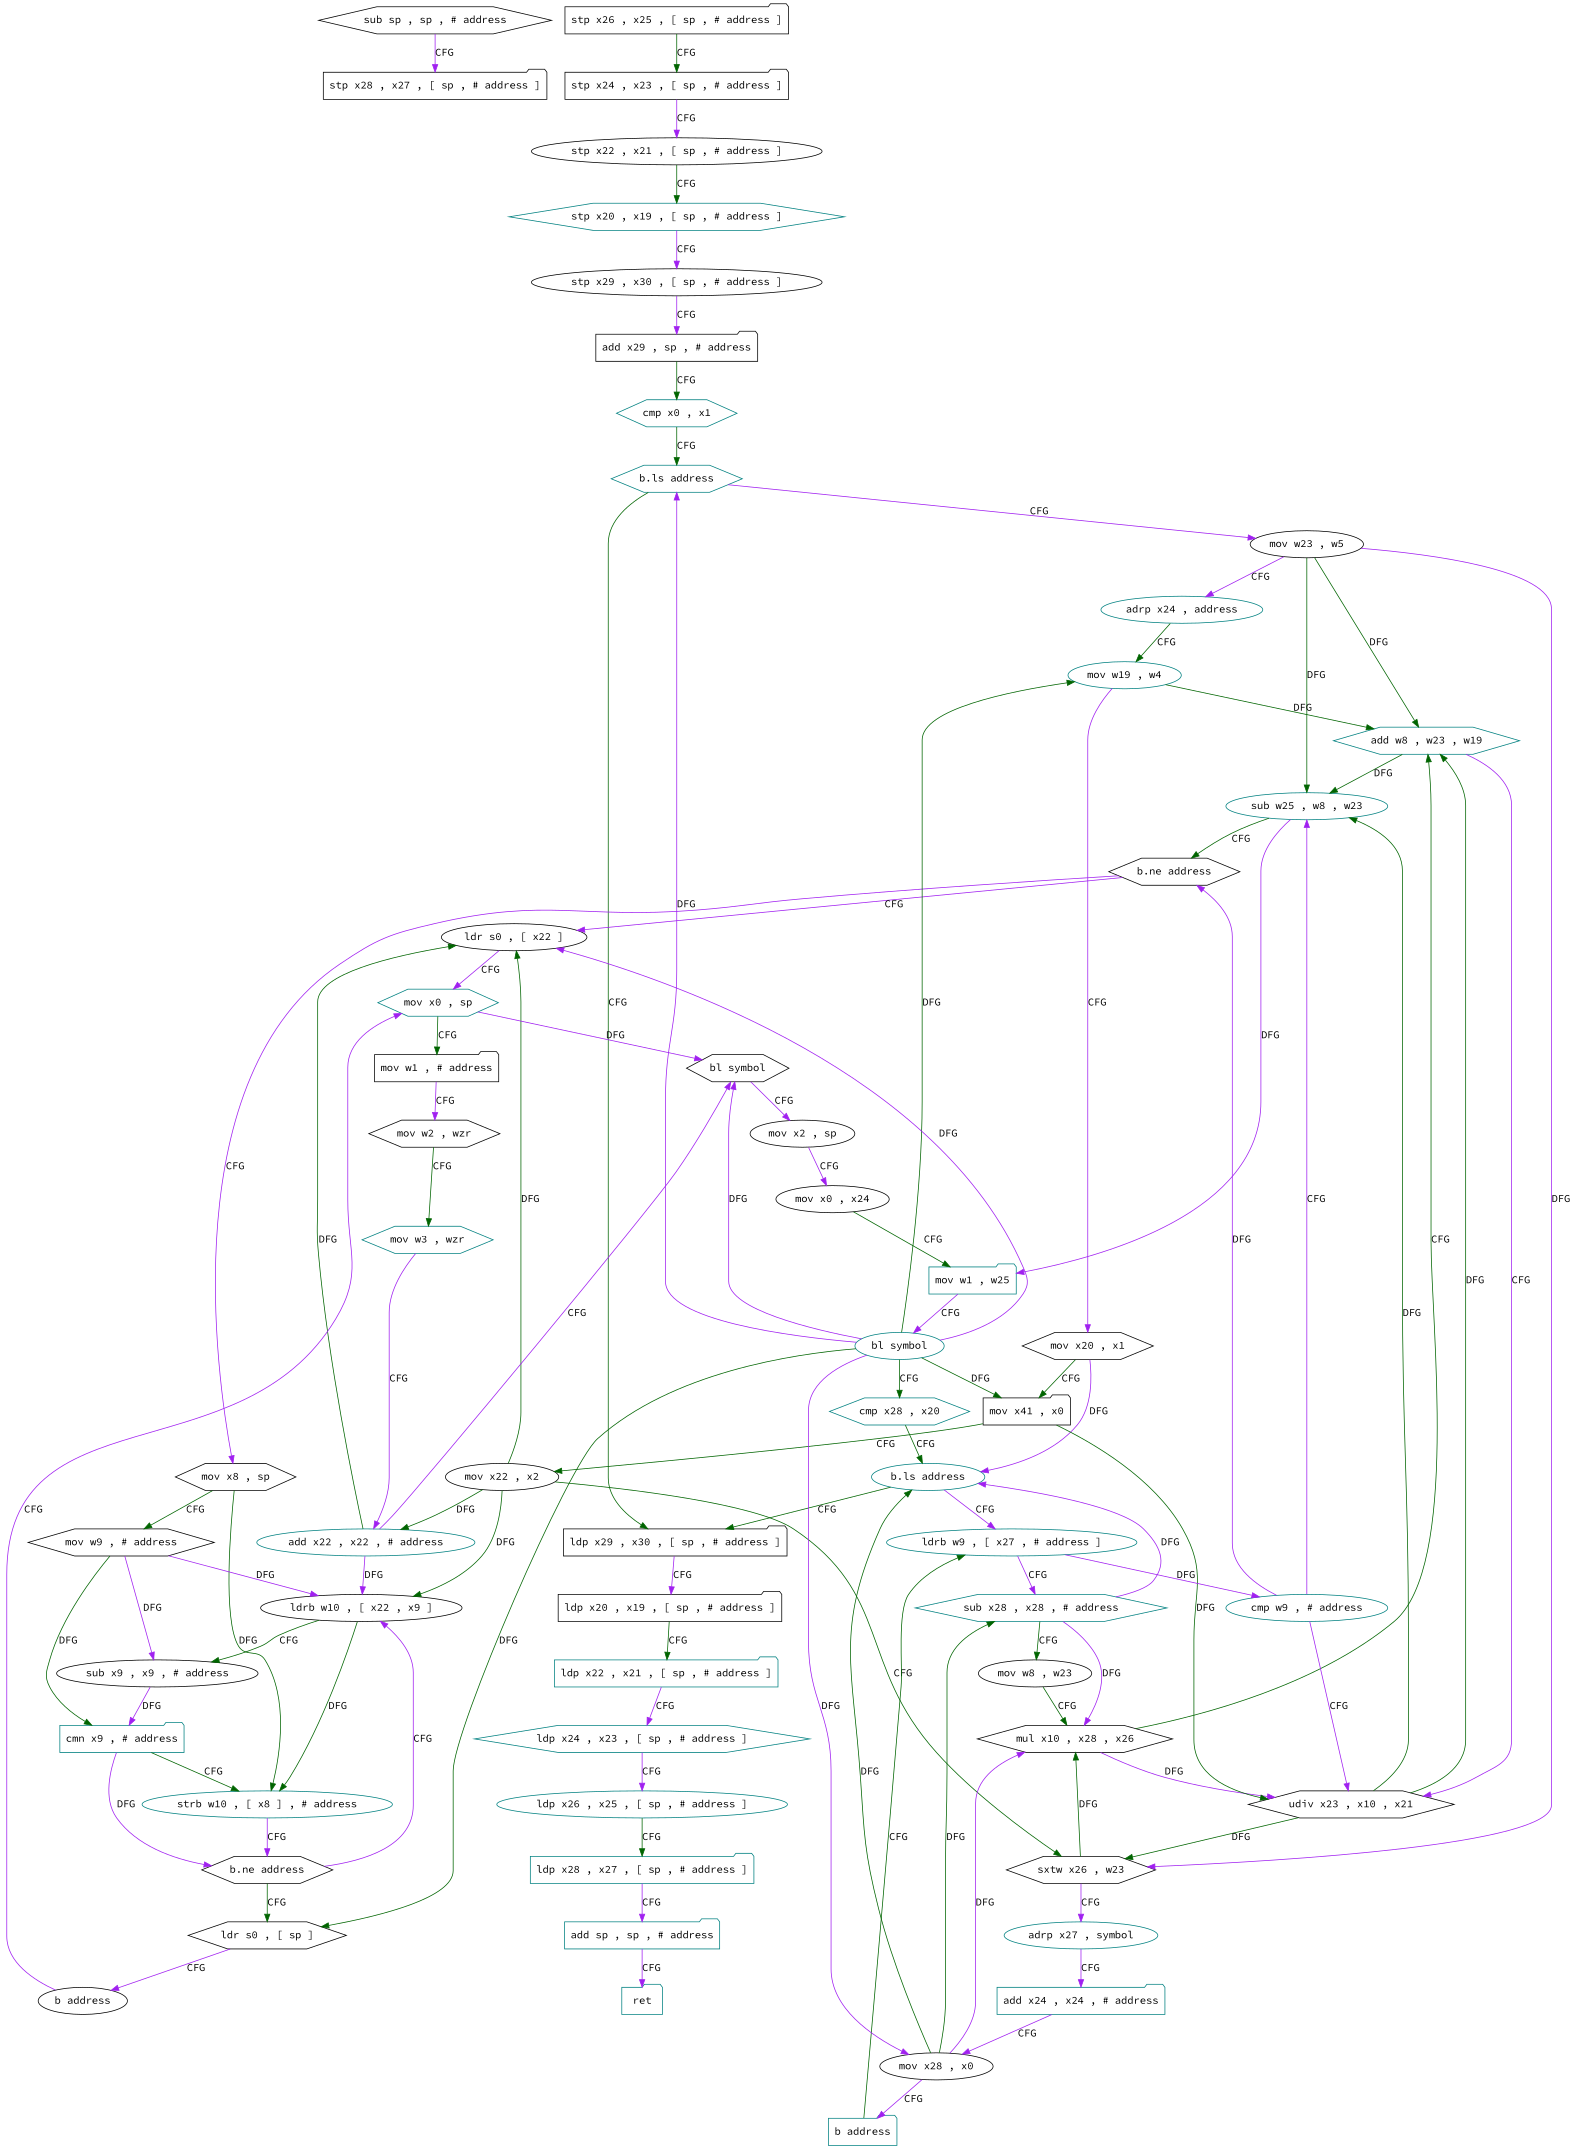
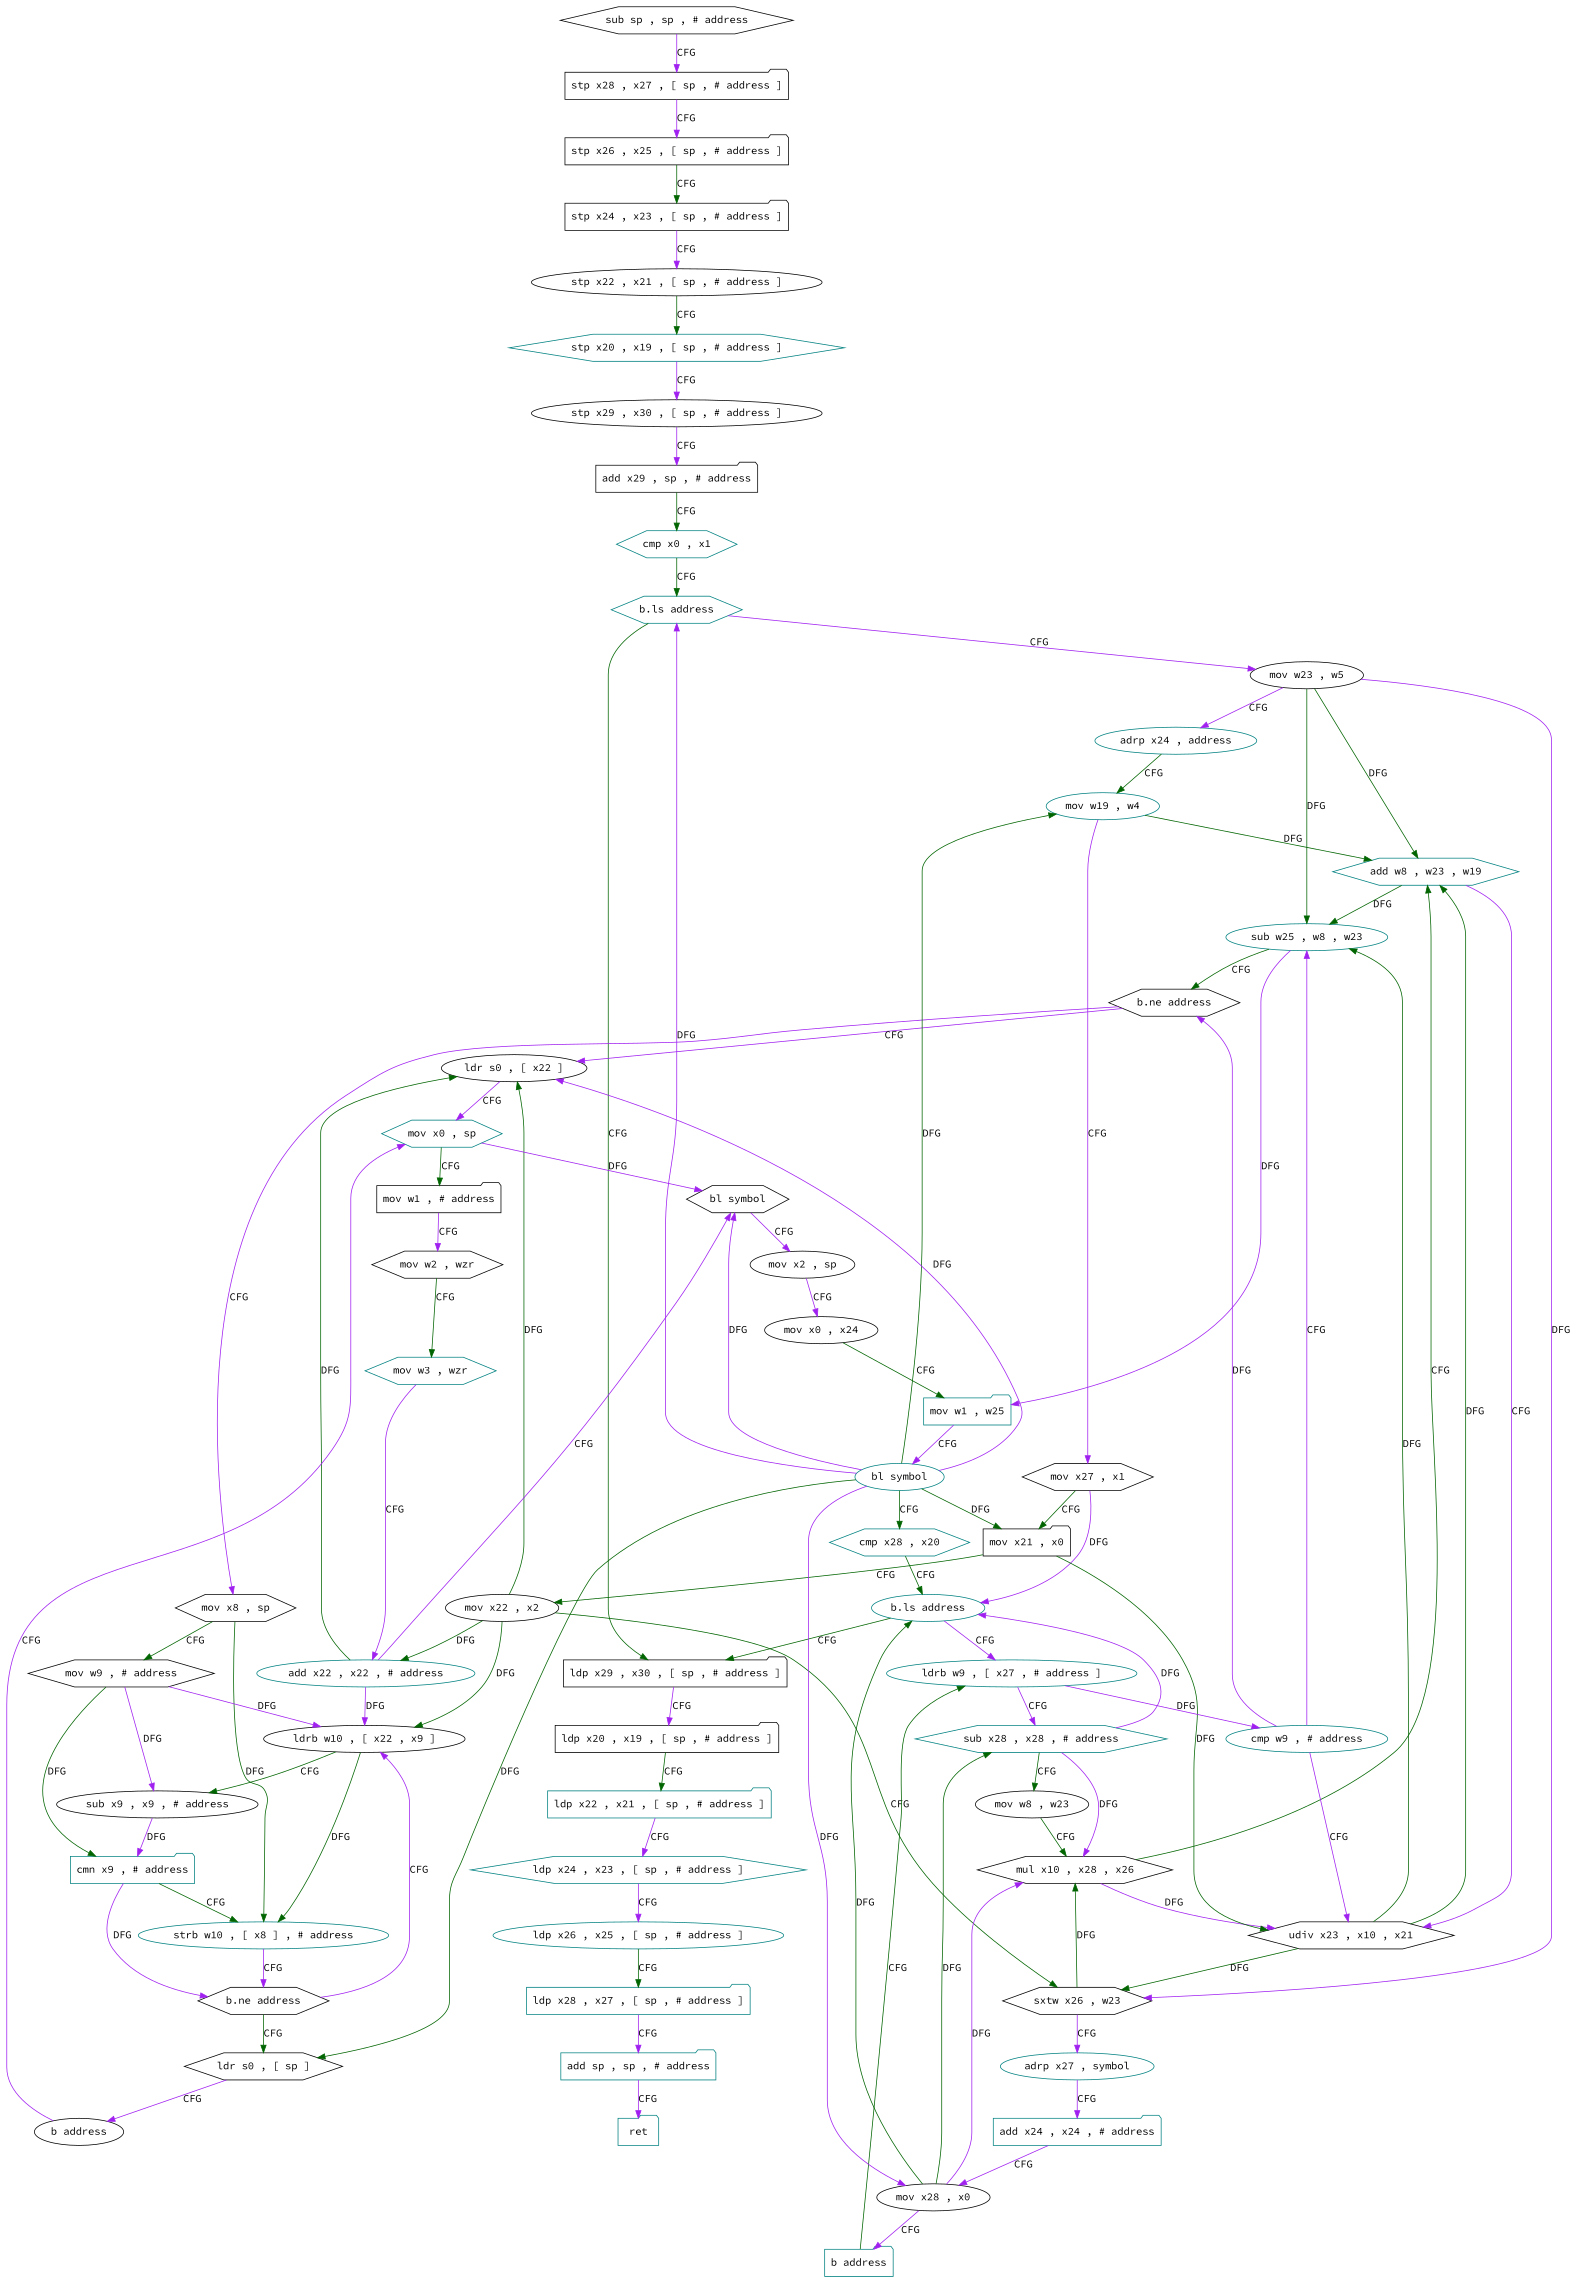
edge "stp x28 , x27 , [ sp , # address ]" -> "stp x26 , x25 , [ sp , # address ]": added, label "CFG"
node "mov x20 , x1": label "mov x20 , x1" -> "mov x27 , x1"
node "mov x41 , x0": label "mov x41 , x0" -> "mov x21 , x0"
